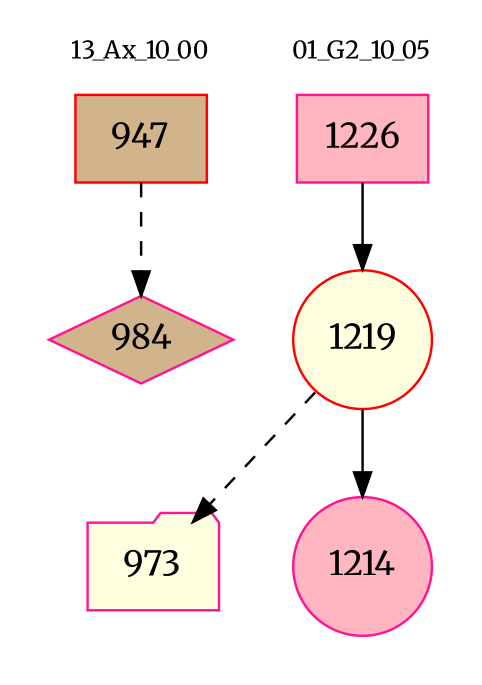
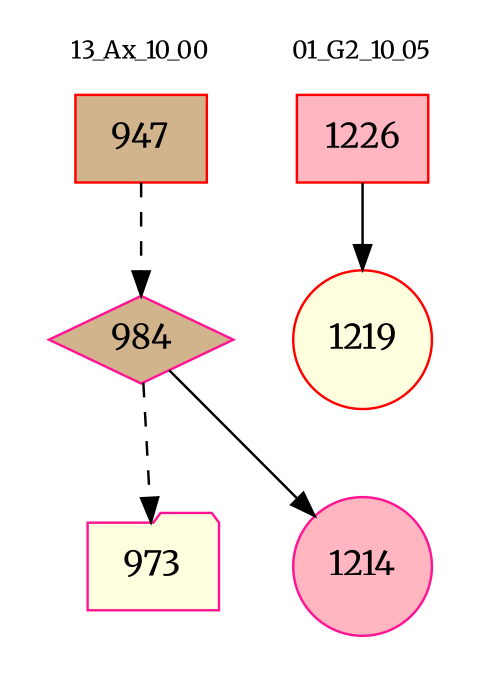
node "1226": color deeppink -> red
edge "1219" -> "973": now "984" -> "973"
edge "1219" -> "1214": now "984" -> "1214"
